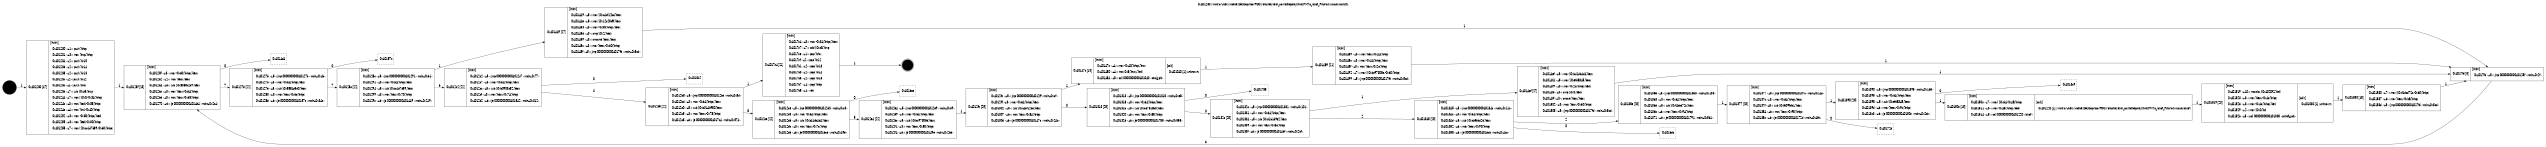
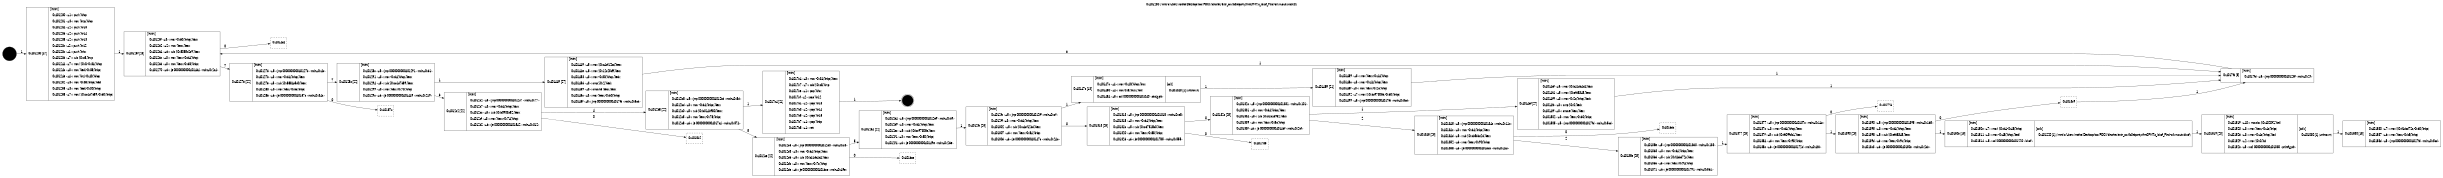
edge "0x401530 [18]" -> "0x4017fd [5]": now "0x4013a9" -> "0x4017fd [5]"
